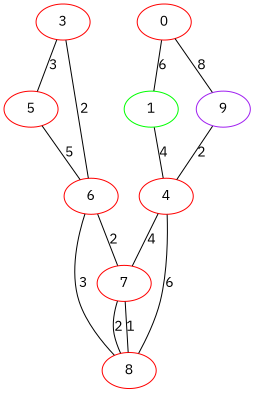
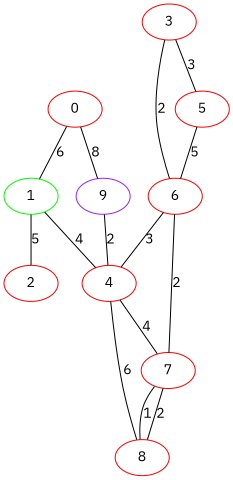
node "2": added
edge "6" -- "8": now "6" -- "4"
